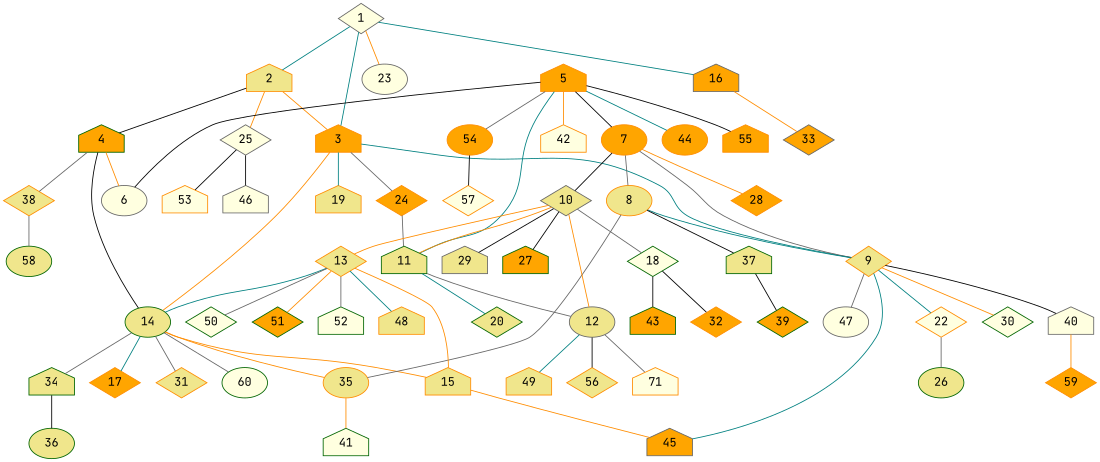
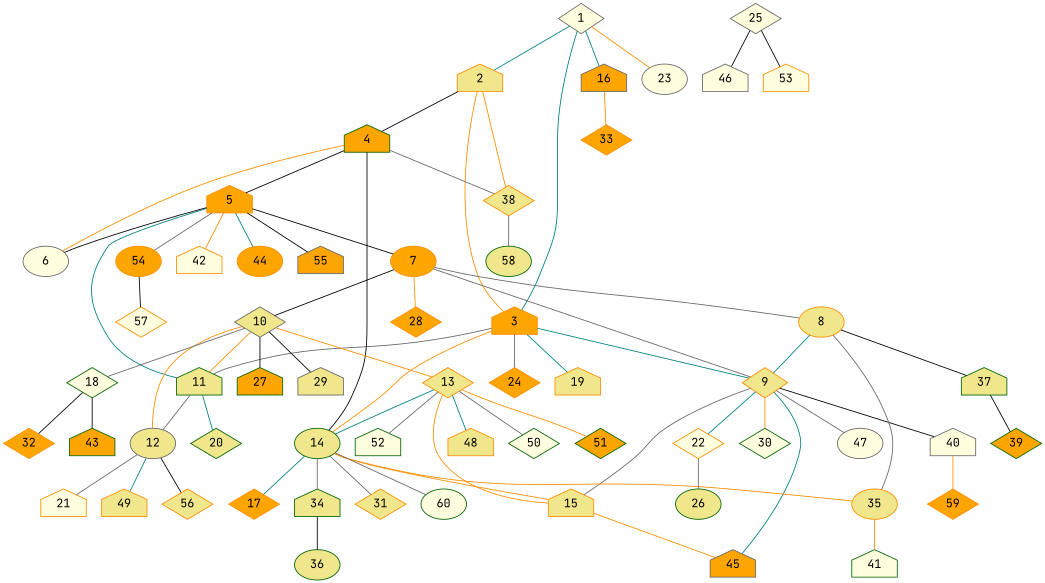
edge "2" -- "25": now "2" -- "38"
node "55": color darkorange -> gray40
node "33": color gray40 -> darkorange
edge "4" -- "5": added
edge "24" -- "11": now "3" -- "11"
node "71": label "71" -> "21"
edge "9" -- "15": added
